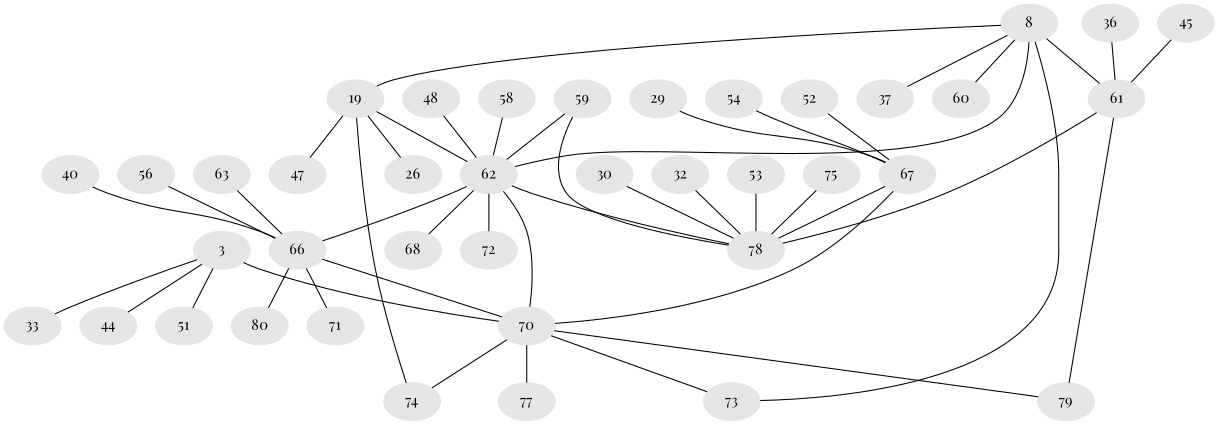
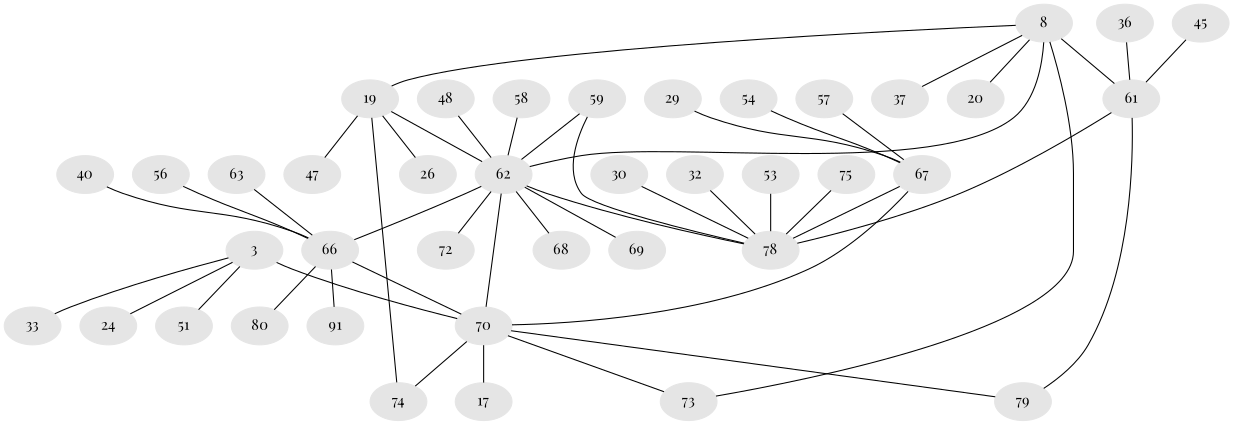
node "52": label "52" -> "57"
node "60": label "60" -> "20"
node "69": added
node "44": label "44" -> "24"
node "71": label "71" -> "91"
node "77": label "77" -> "17"
